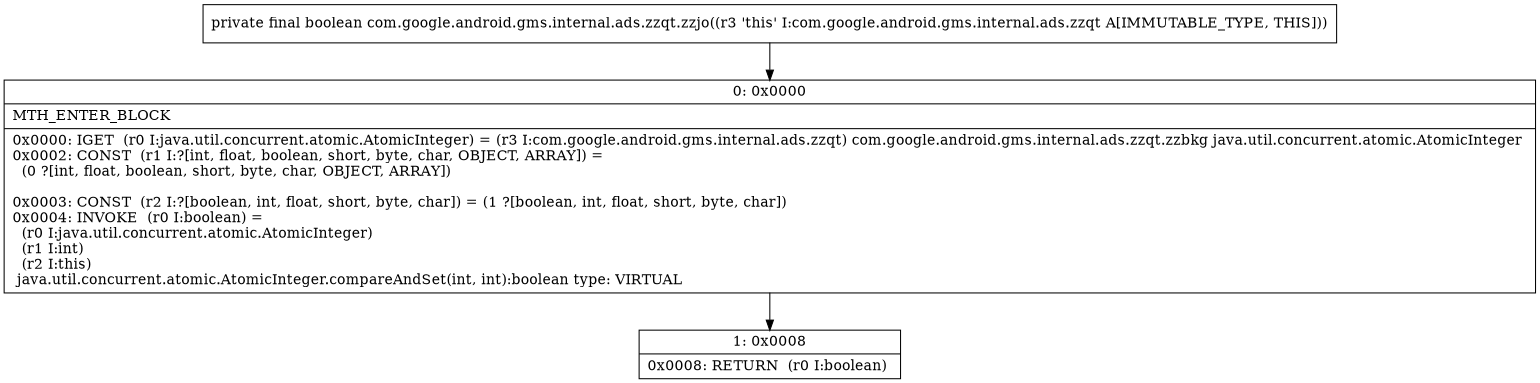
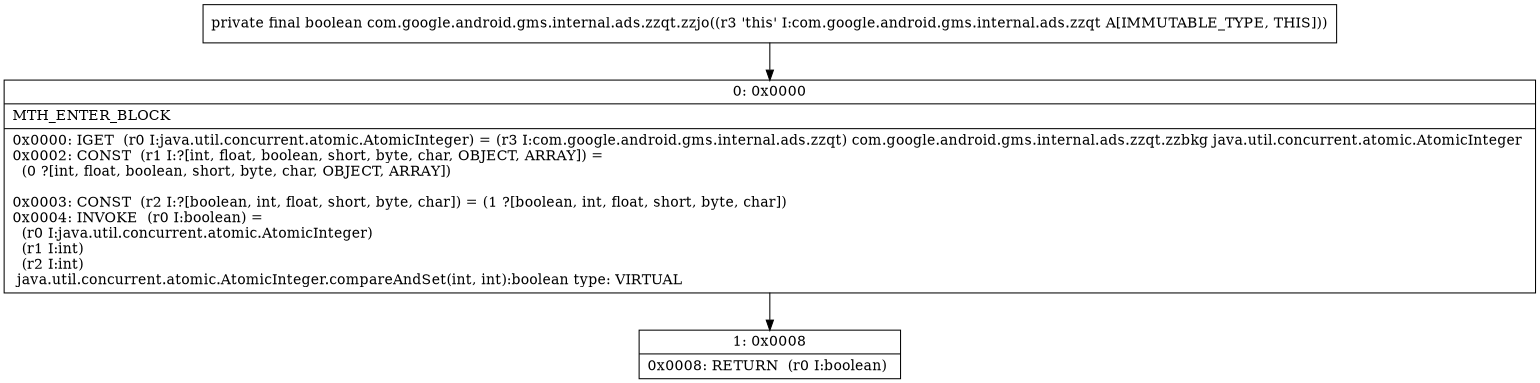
node "0: 0x0000": text "(r2 I:this)" -> "(r2 I:int)"
